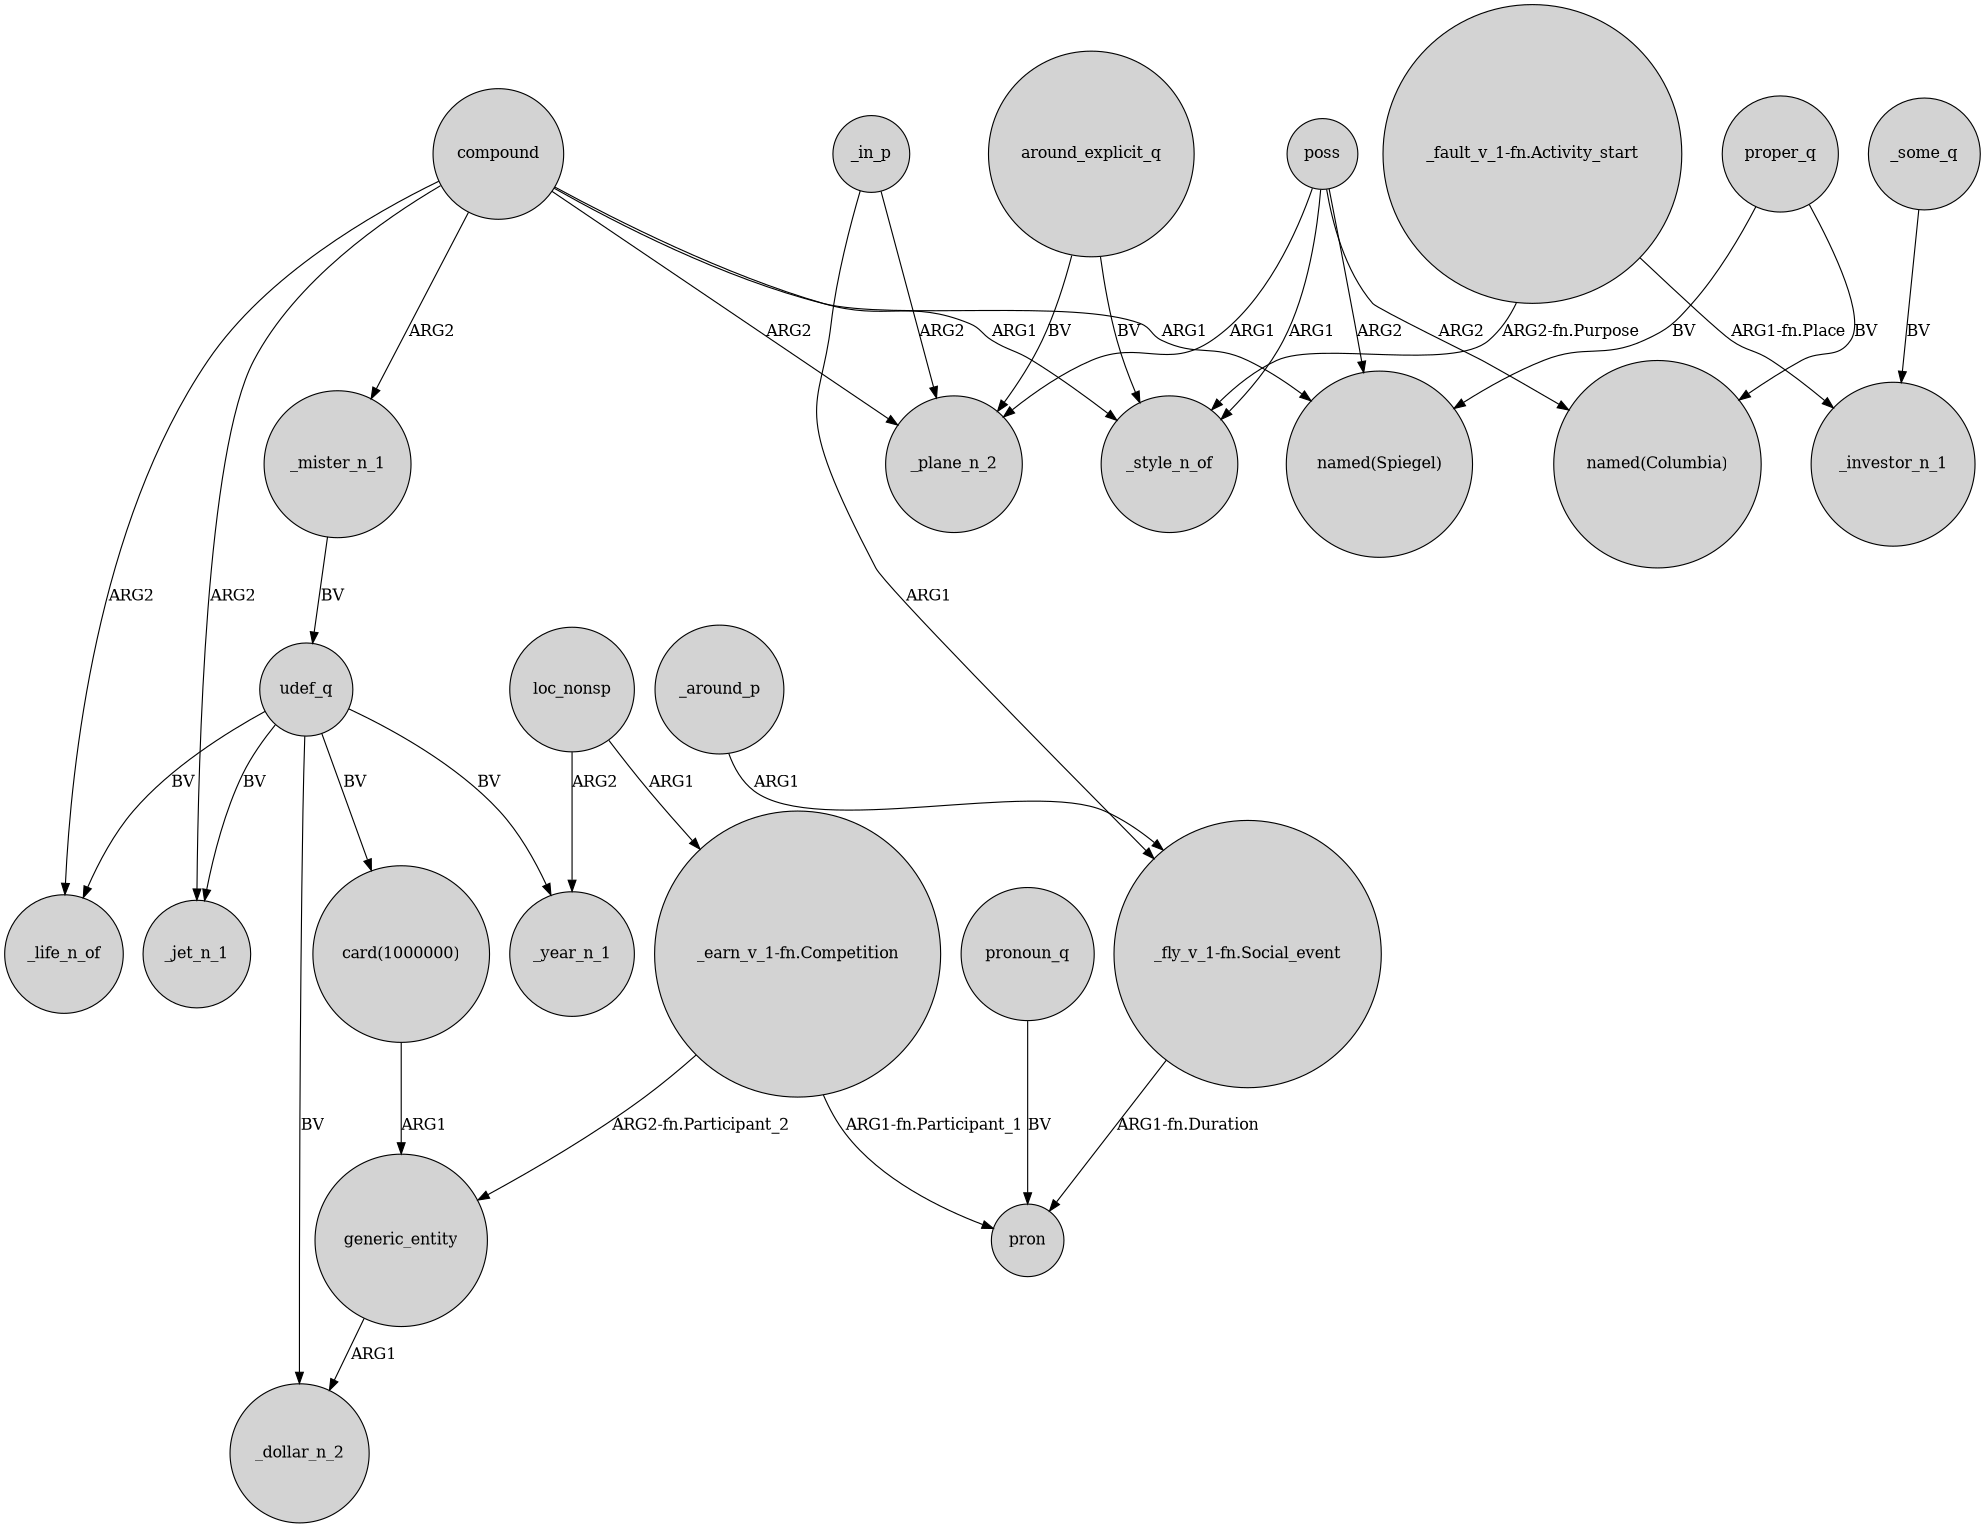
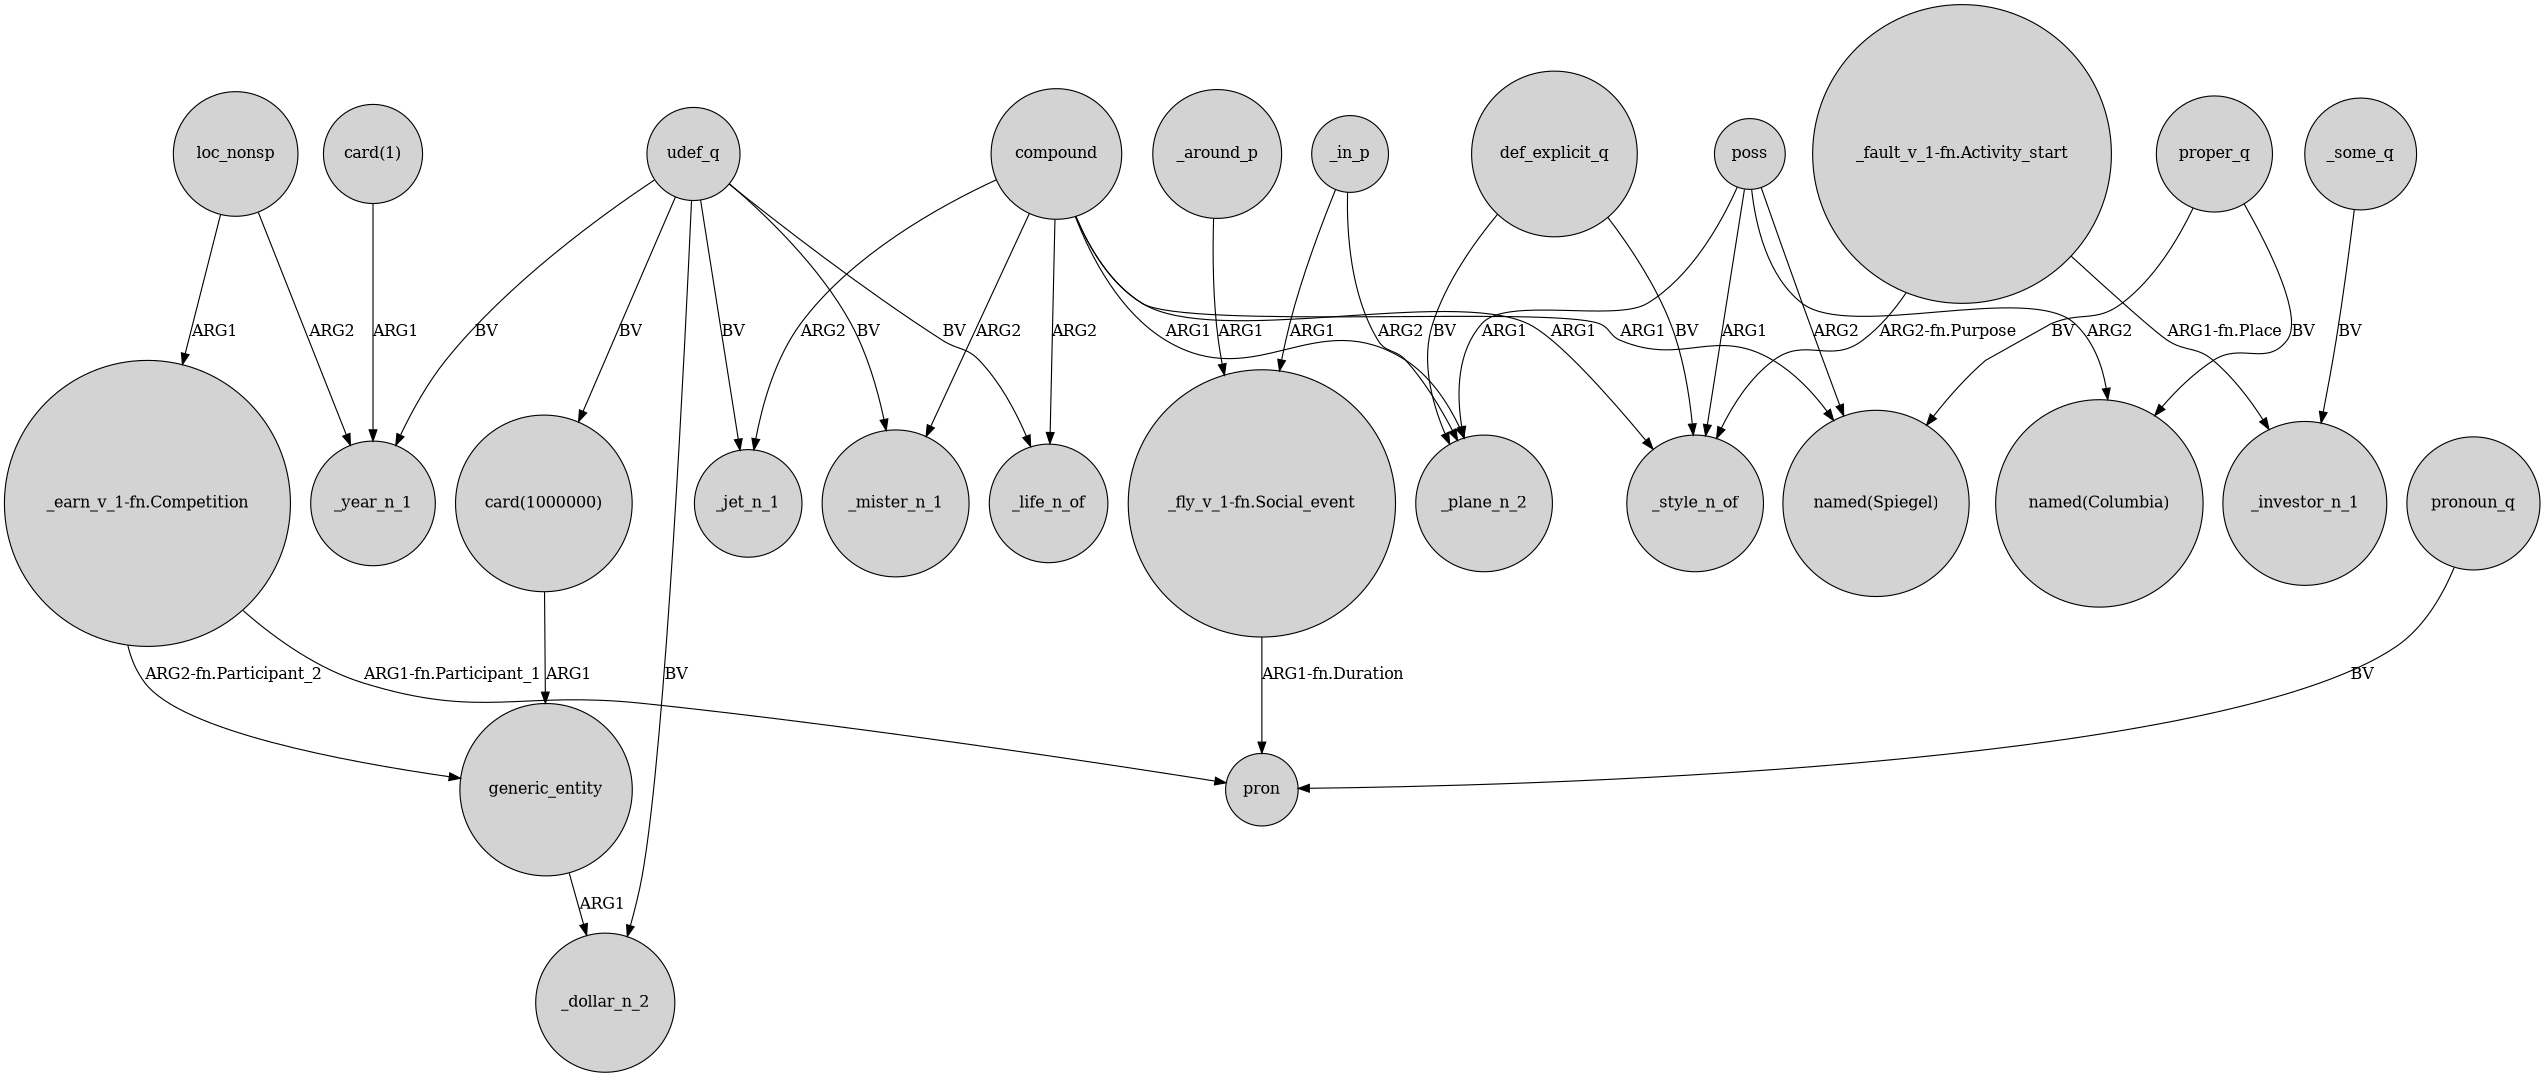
node "card(1)": added
node "around_explicit_q": label "around_explicit_q" -> "def_explicit_q"
edge "compound" -> "_plane_n_2": label "ARG2" -> "ARG1"
edge "_mister_n_1" -> "udef_q": reversed
